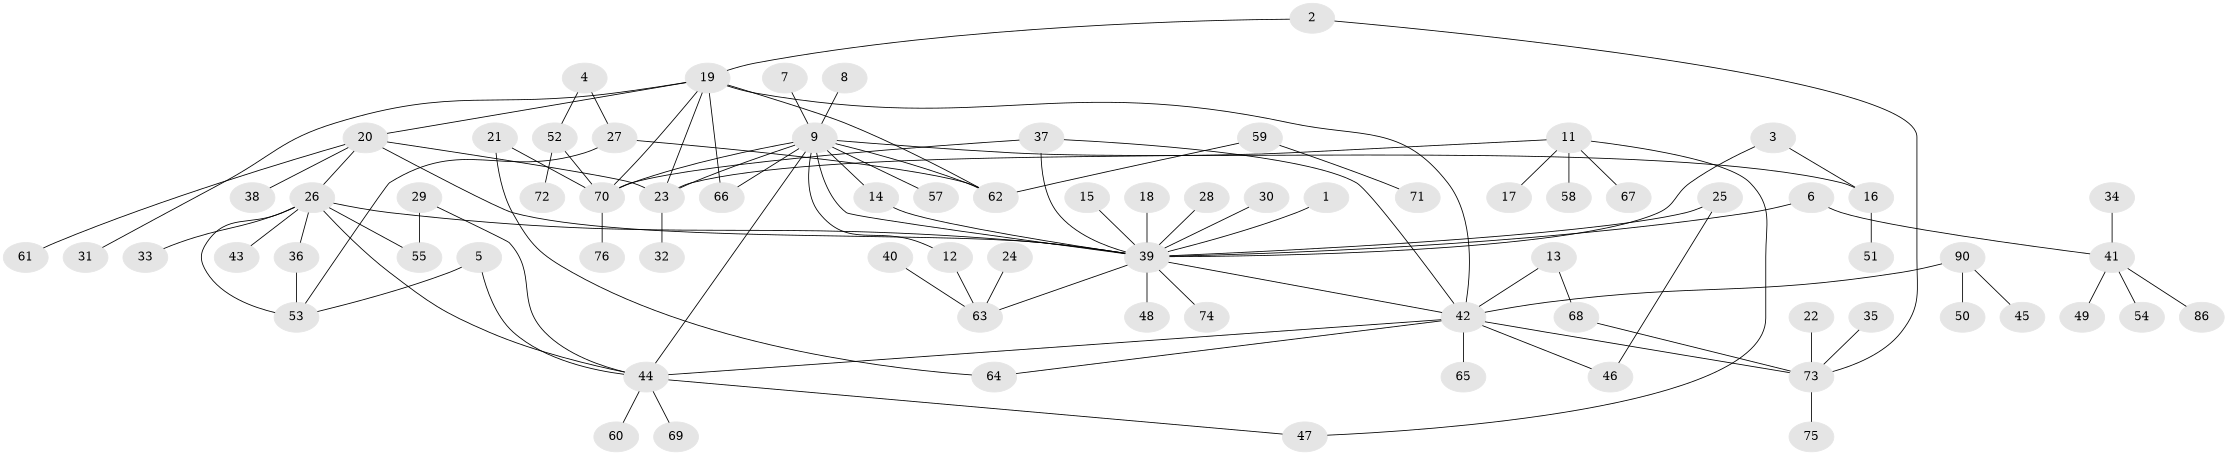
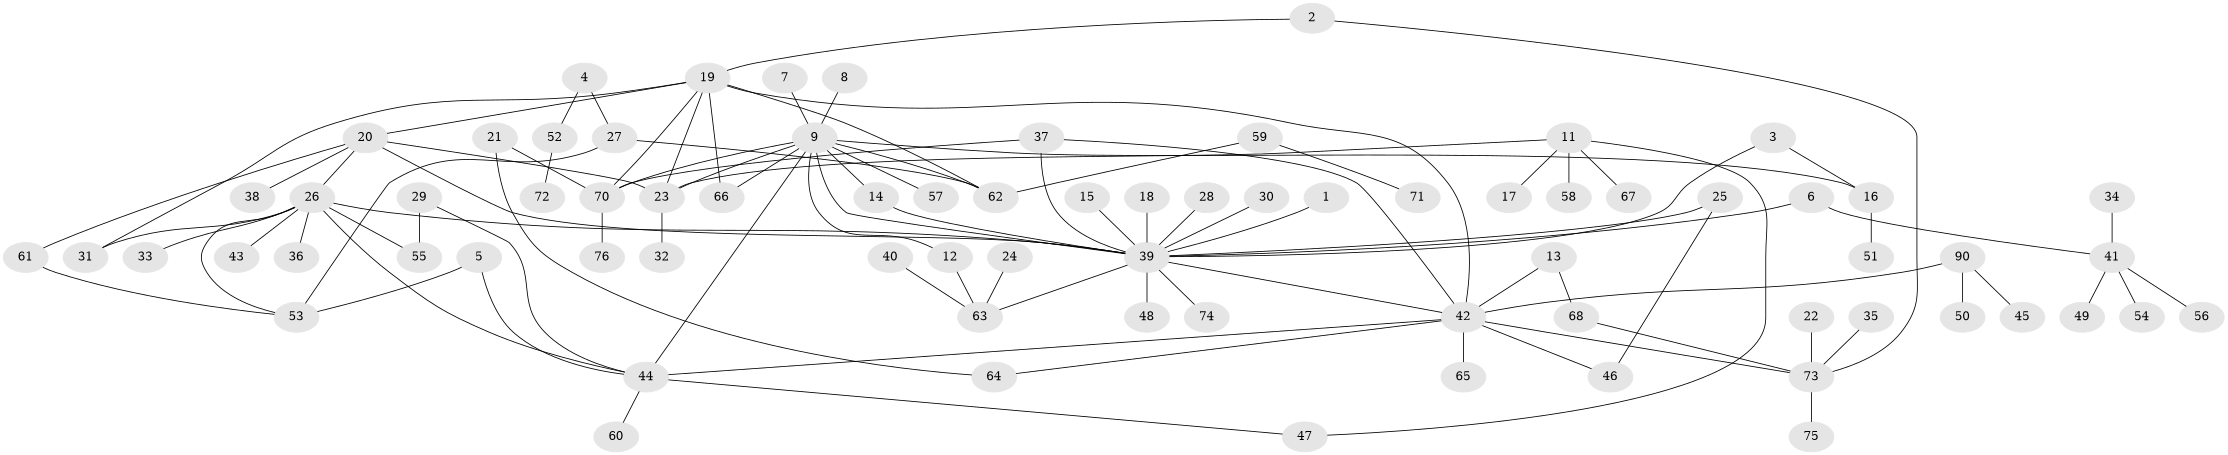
edge "52" -- "70": removed
edge "26" -- "31": added
edge "36" -- "53": now "61" -- "53"
node "86": label "86" -> "56"
node "69": removed
